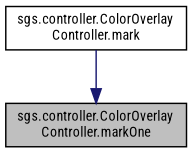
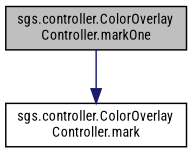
edge "sgs.controller.ColorOverlay Controller.mark" -> "sgs.controller.ColorOverlay Controller.markOne": reversed
